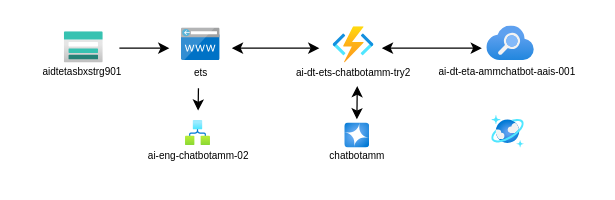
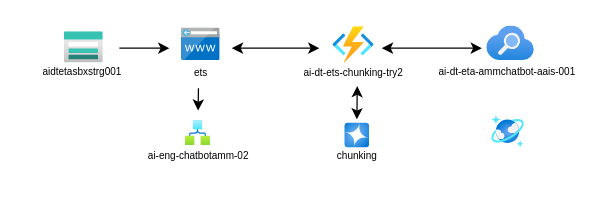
node "aidtetasbxstrg901": label "aidtetasbxstrg901" -> "aidtetasbxstrg001"
node "ai-dt-ets-chatbotamm-try2": label "ai-dt-ets-chatbotamm-try2" -> "ai-dt-ets-chunking-try2"
node "chatbotamm": label "chatbotamm" -> "chunking"
